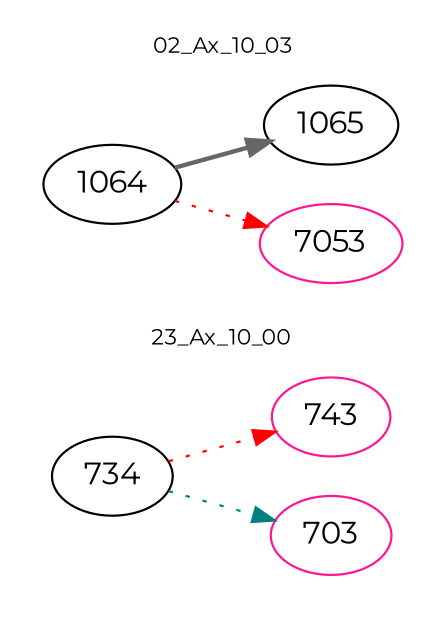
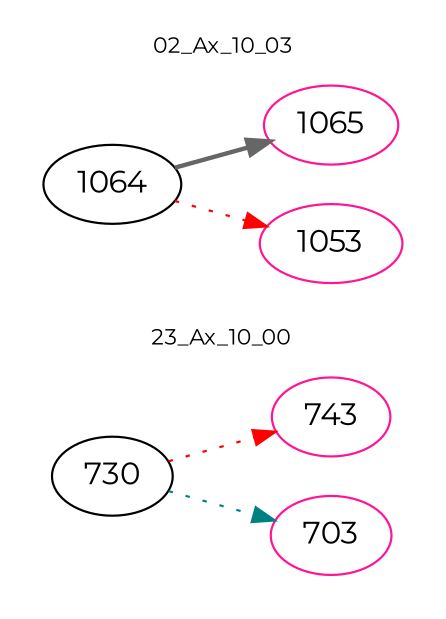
node "1065": color black -> deeppink
node "7053": label "7053" -> "1053"
node "734": label "734" -> "730"
